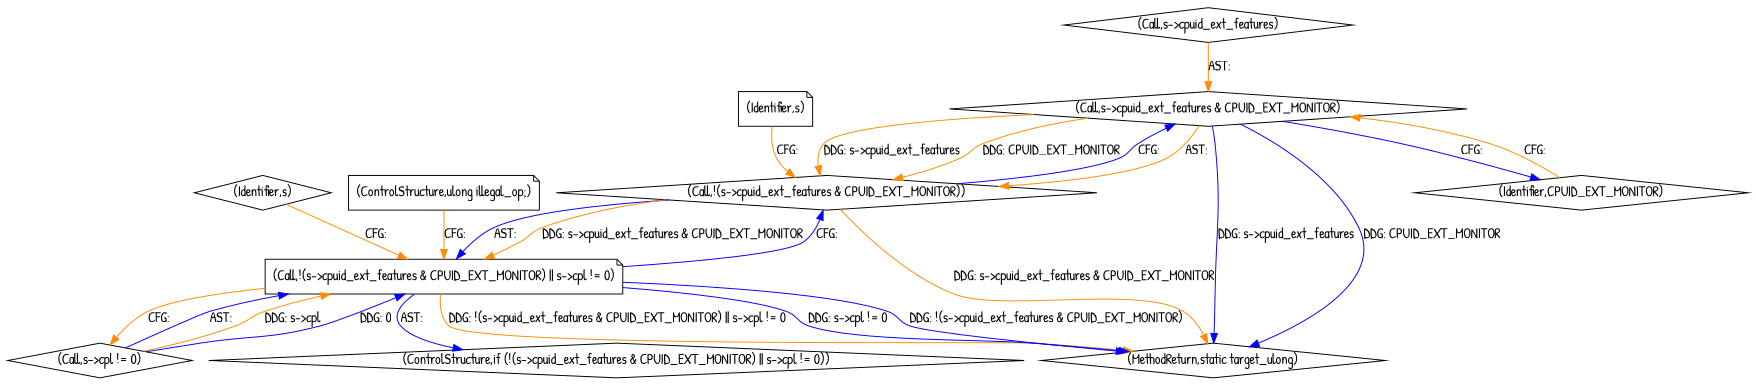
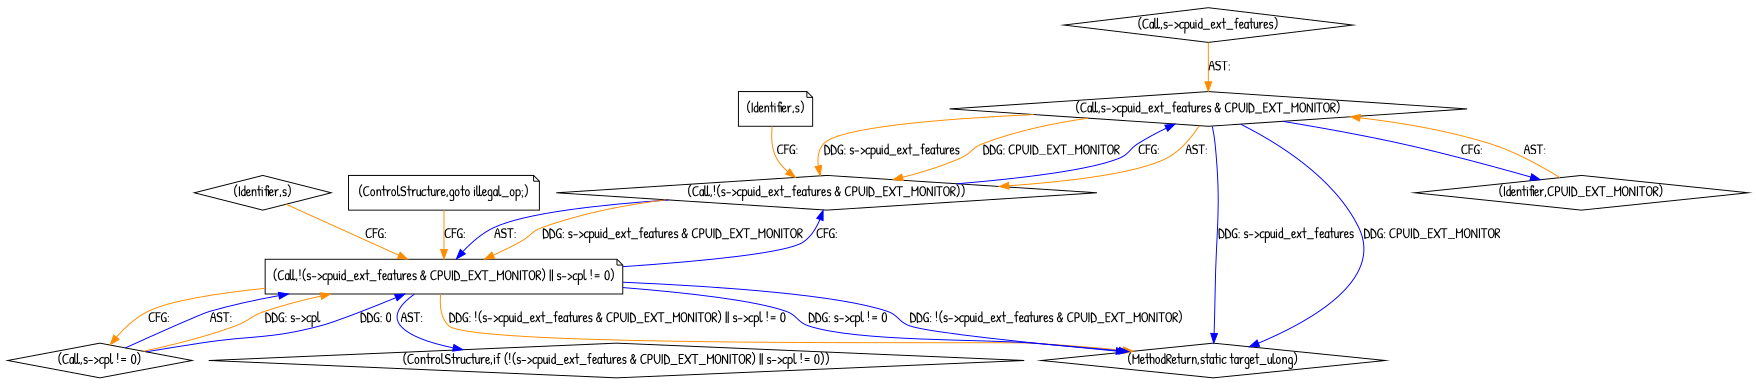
edge "(Identifier,CPUID_EXT_MONITOR)" -> "(Call,s->cpuid_ext_features & CPUID_EXT_MONITOR)": label "CFG: " -> "AST: "
node "(ControlStructure,ulong illegal_op;)": label "(ControlStructure,ulong illegal_op;)" -> "(ControlStructure,goto illegal_op;)"
edge "(Call,!(s->cpuid_ext_features & CPUID_EXT_MONITOR))" -> "(MethodReturn,static target_ulong)": removed, label "DDG: s->cpuid_ext_features & CPUID_EXT_MONITOR"
